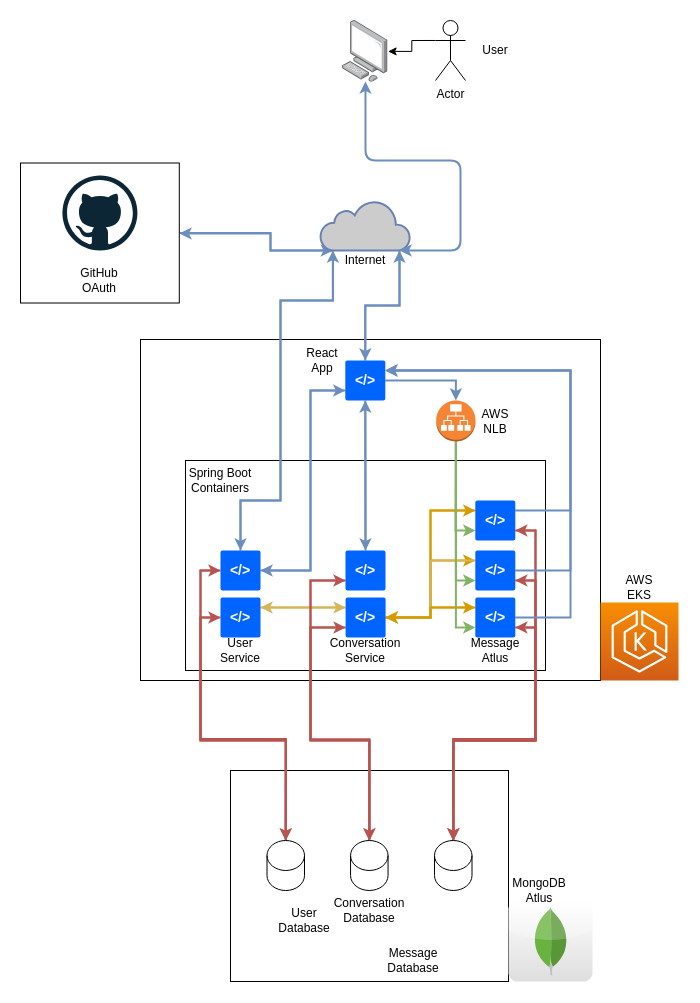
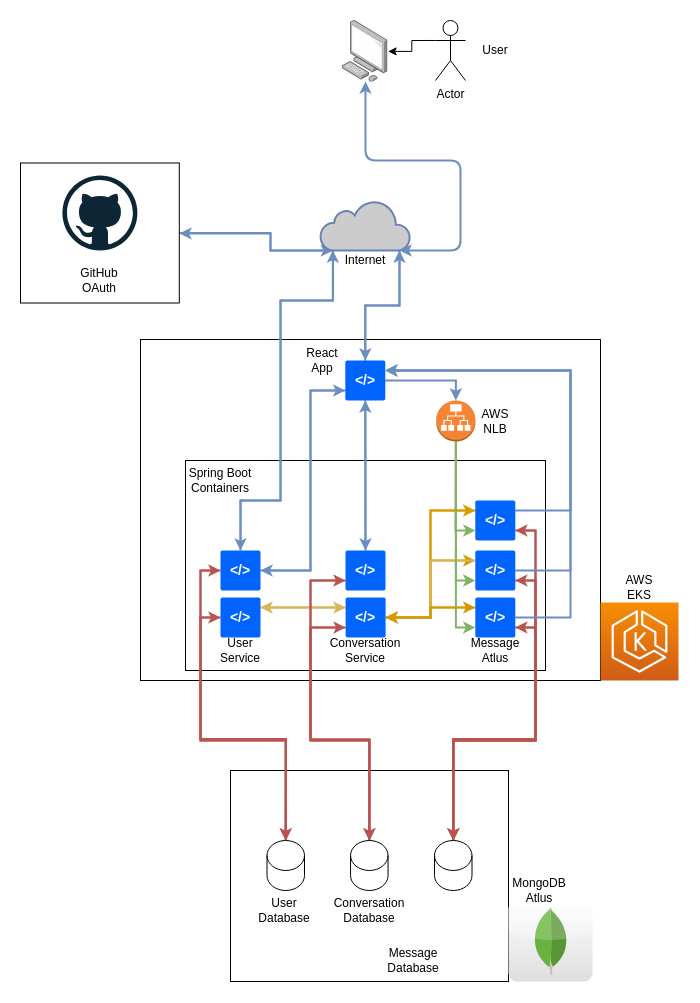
node "User Database": moved (305, 921) -> (285, 911)
